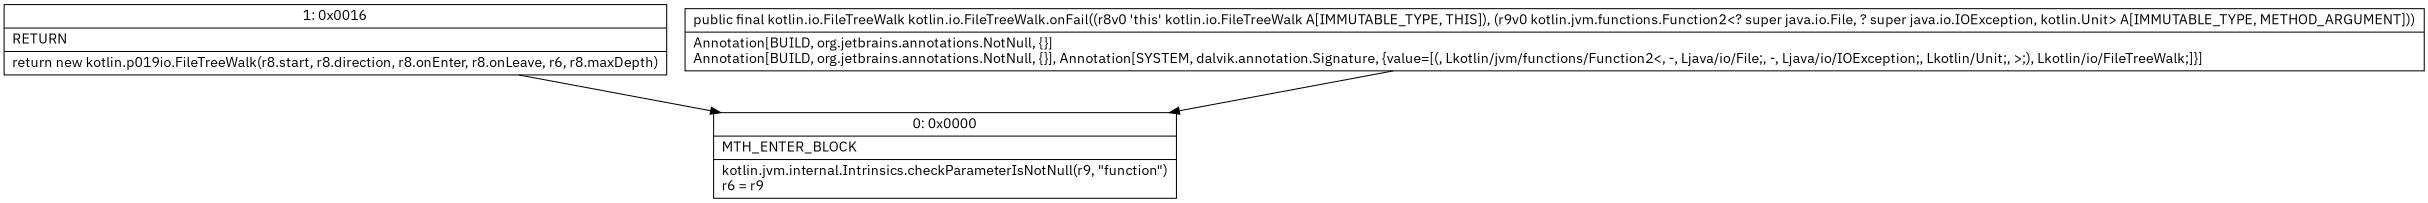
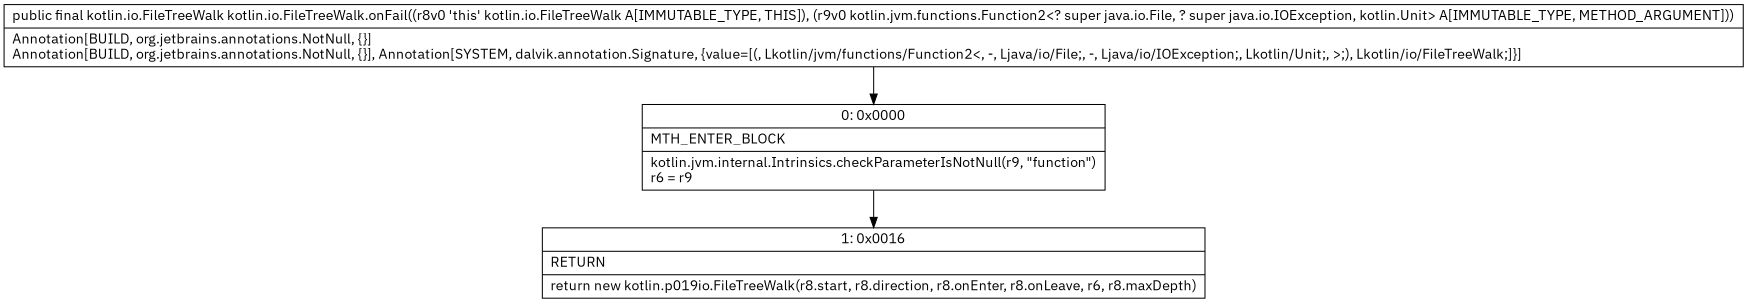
edge "1: 0x0016" -> "0: 0x0000": reversed
